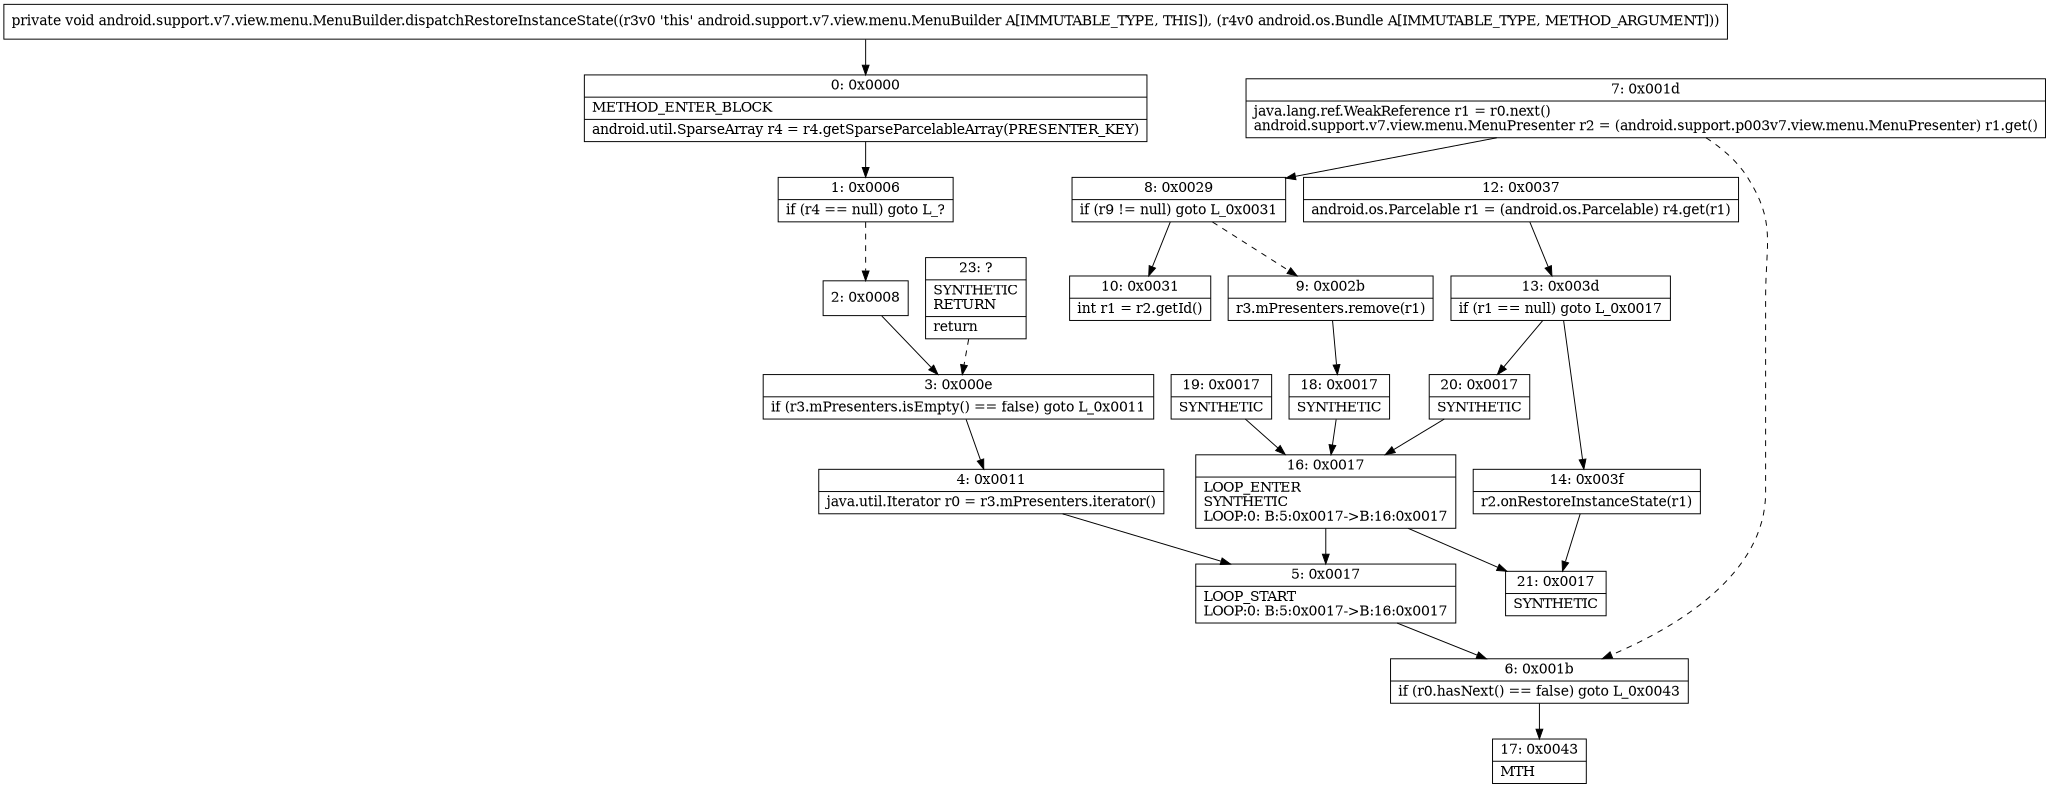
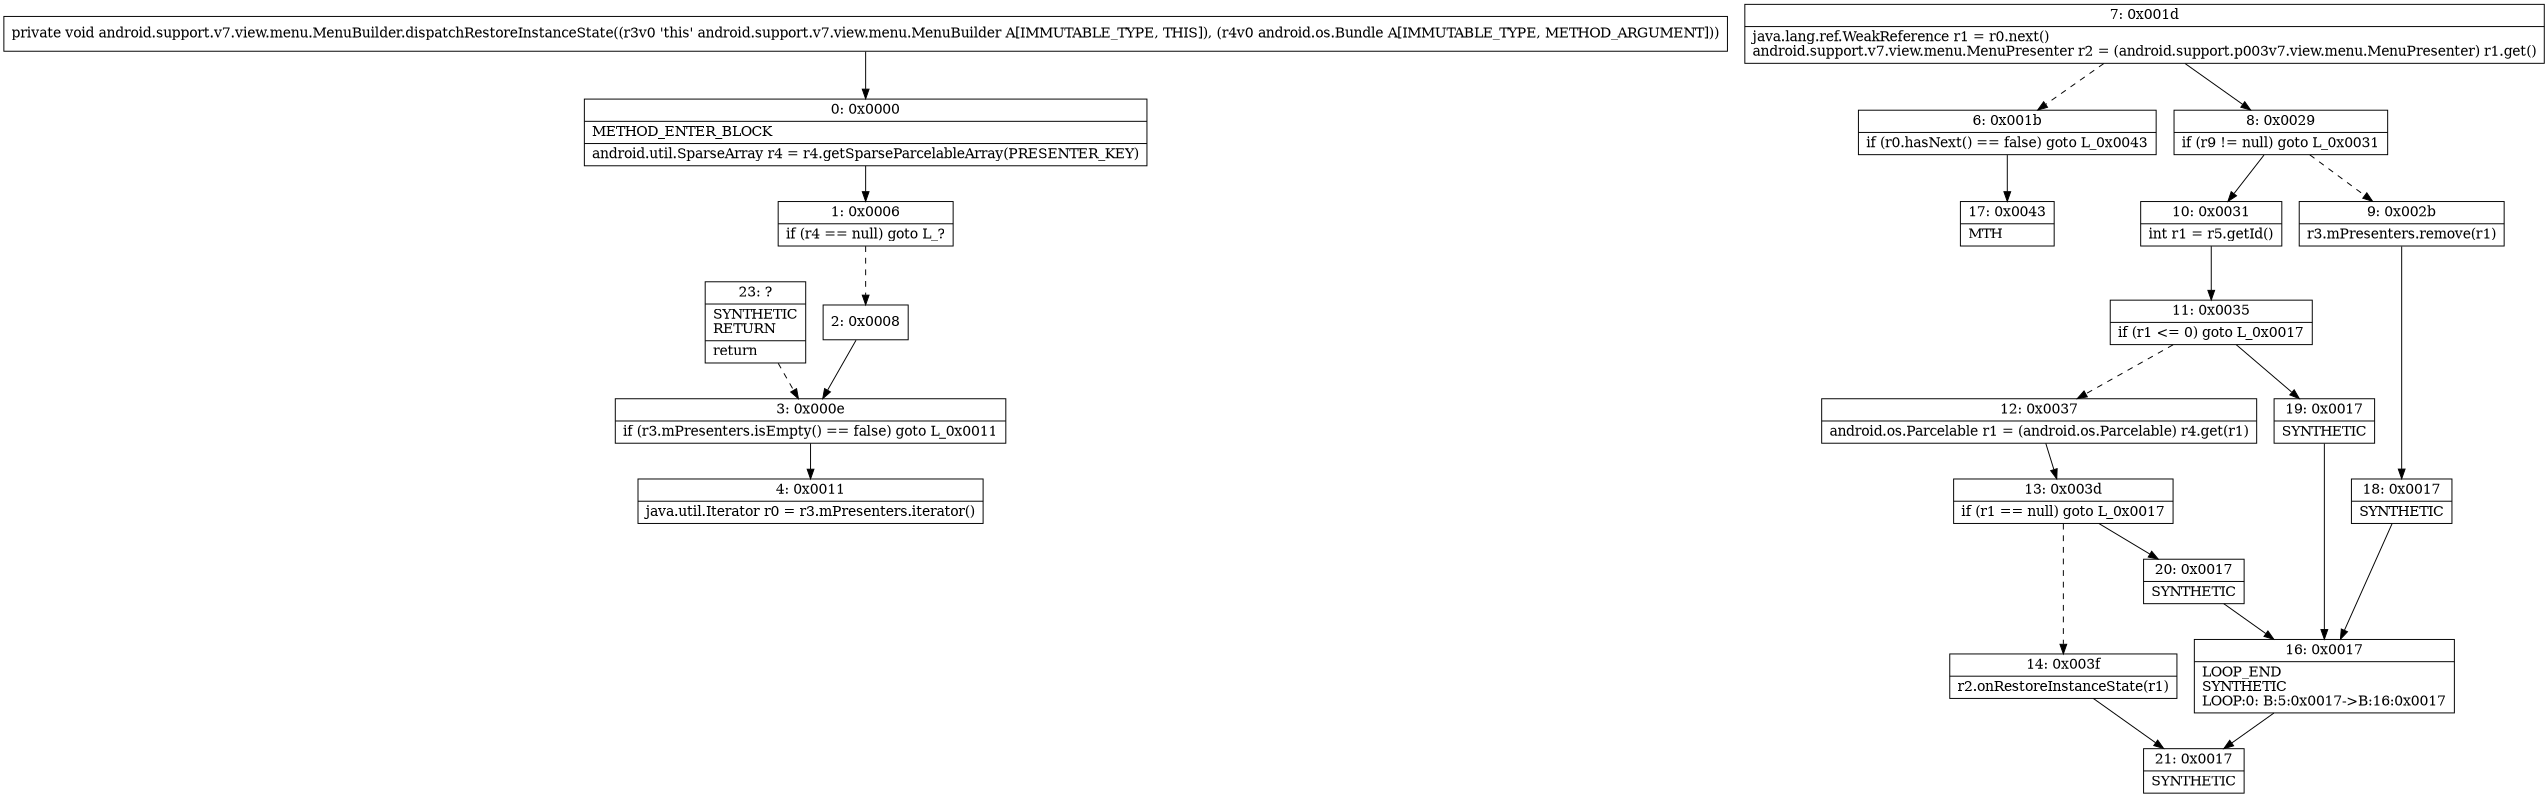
node "10: 0x0031": text "int r1 = r2.getId()" -> "int r1 = r5.getId()"
node "11: 0x0035": added
edge "13: 0x003d" -> "14: 0x003f": style solid -> dashed
node "16: 0x0017": text "LOOP_ENTER" -> "LOOP_END"
node "5: 0x0017": removed
